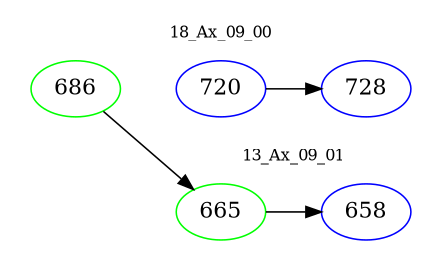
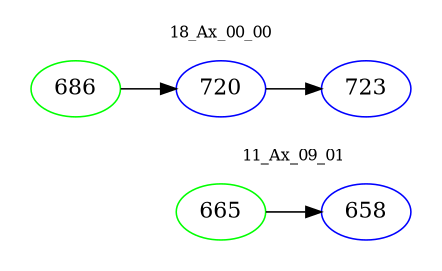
cluster "18_Ax_09_00": label "18_Ax_09_00" -> "18_Ax_00_00"
node "728": label "728" -> "723"
edge "686" -> "665": now "686" -> "720"
cluster "13_Ax_09_01": label "13_Ax_09_01" -> "11_Ax_09_01"
